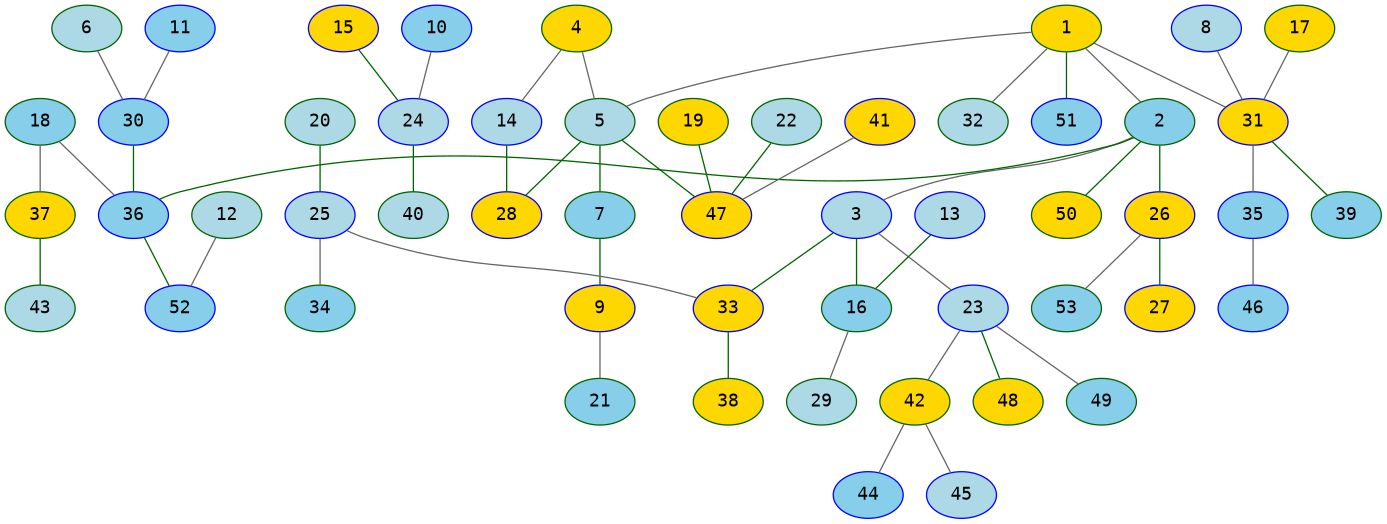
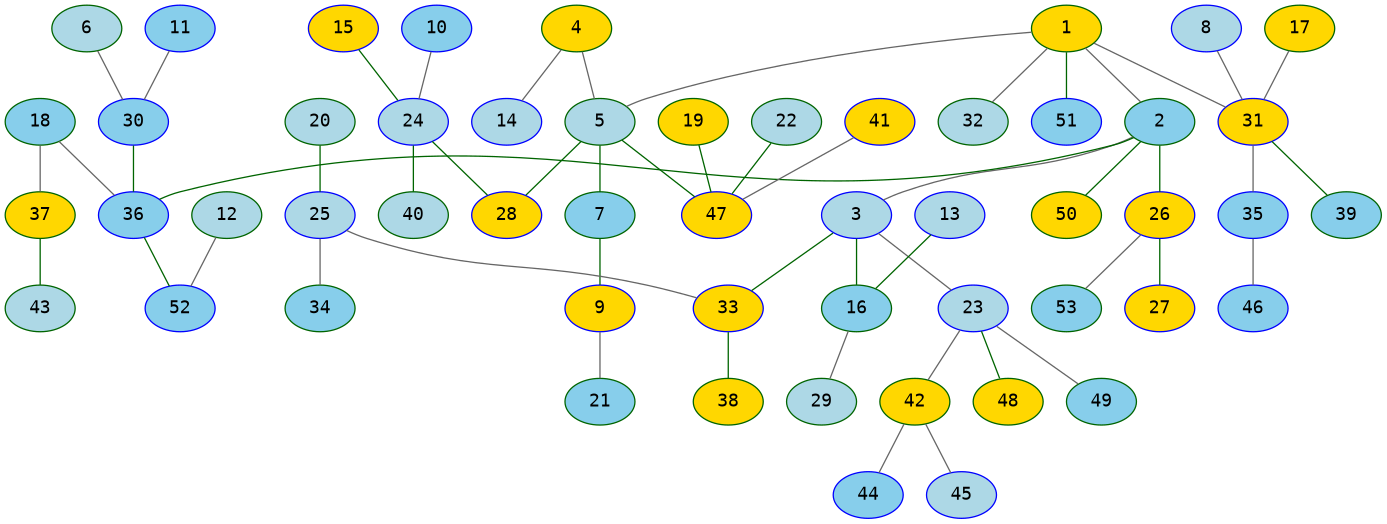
edge "14" -- "28": now "24" -- "28"
